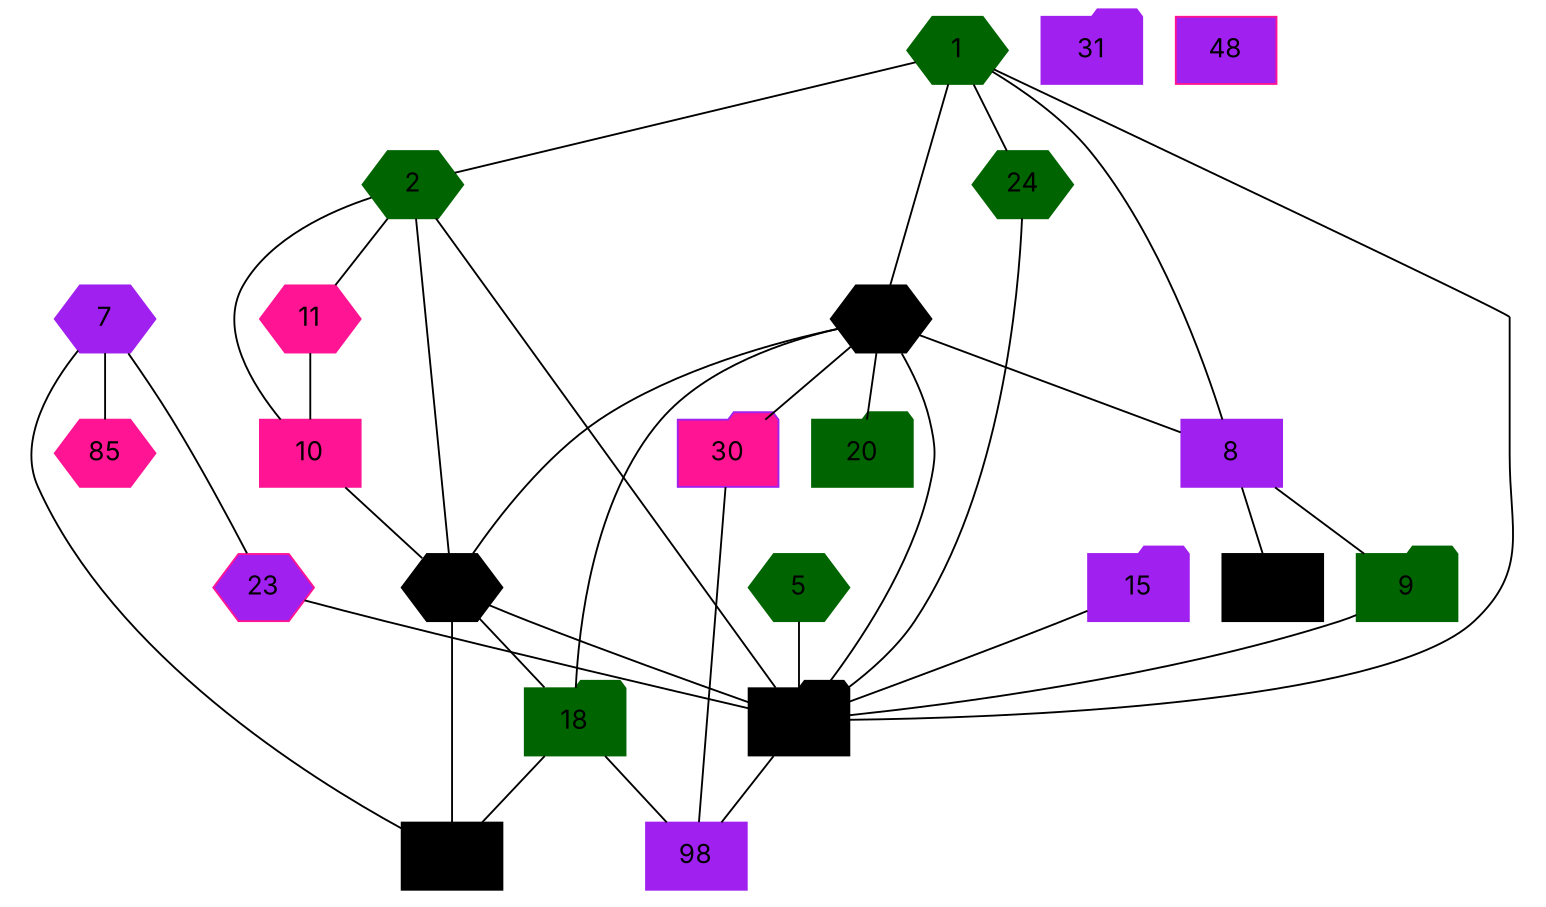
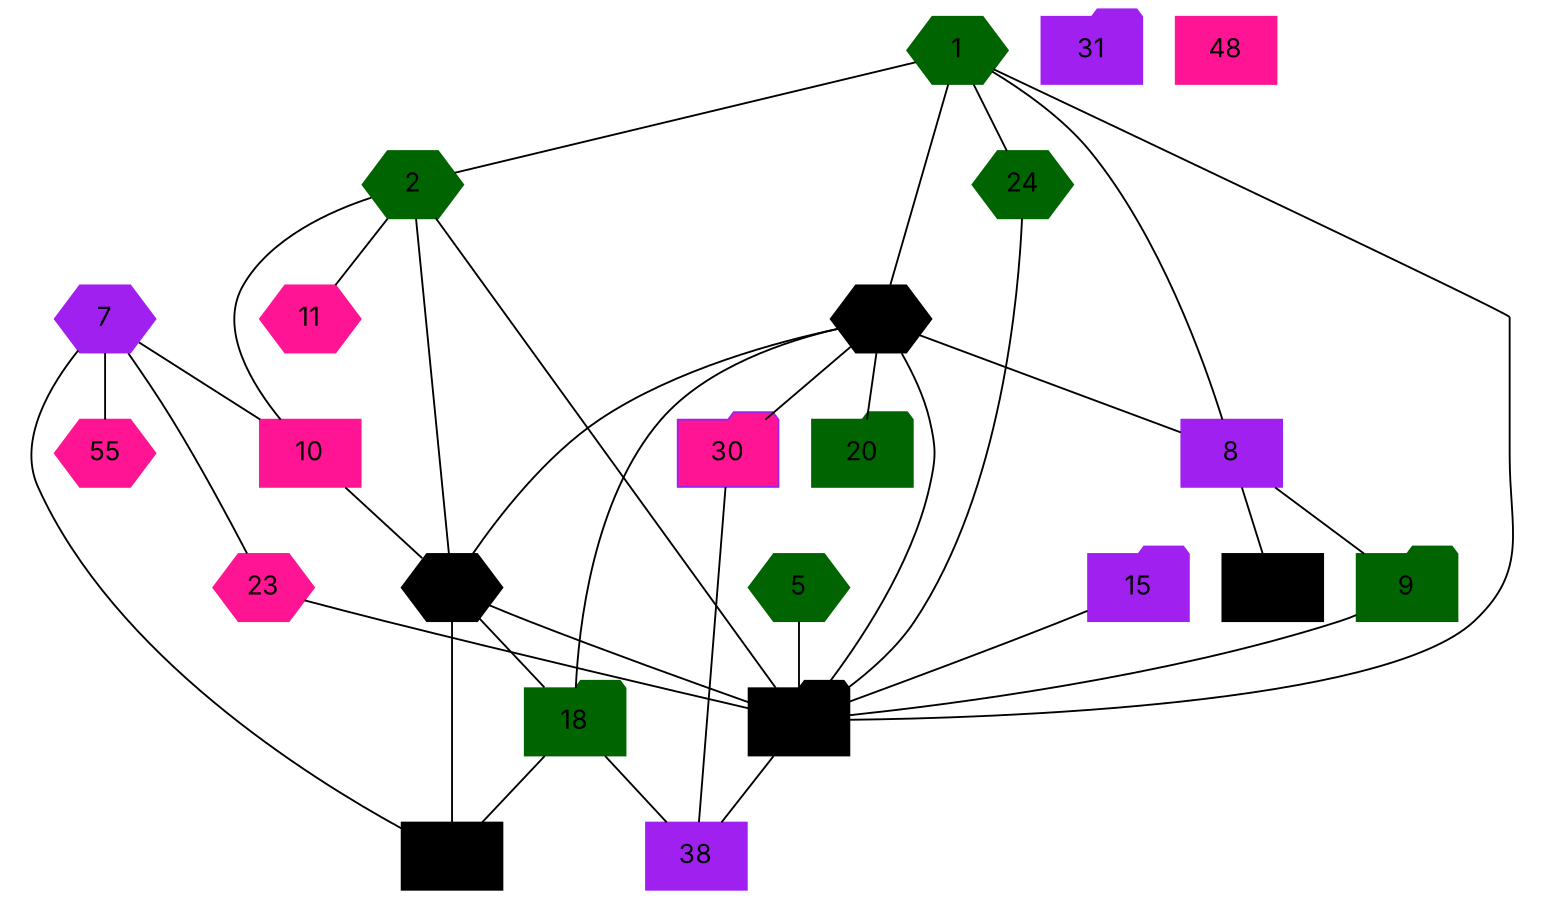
node "48": fillcolor purple -> deeppink
edge "11" -- "10": now "7" -- "10"
node "85": label "85" -> "55"
node "23": fillcolor purple -> deeppink
node "98": label "98" -> "38"
